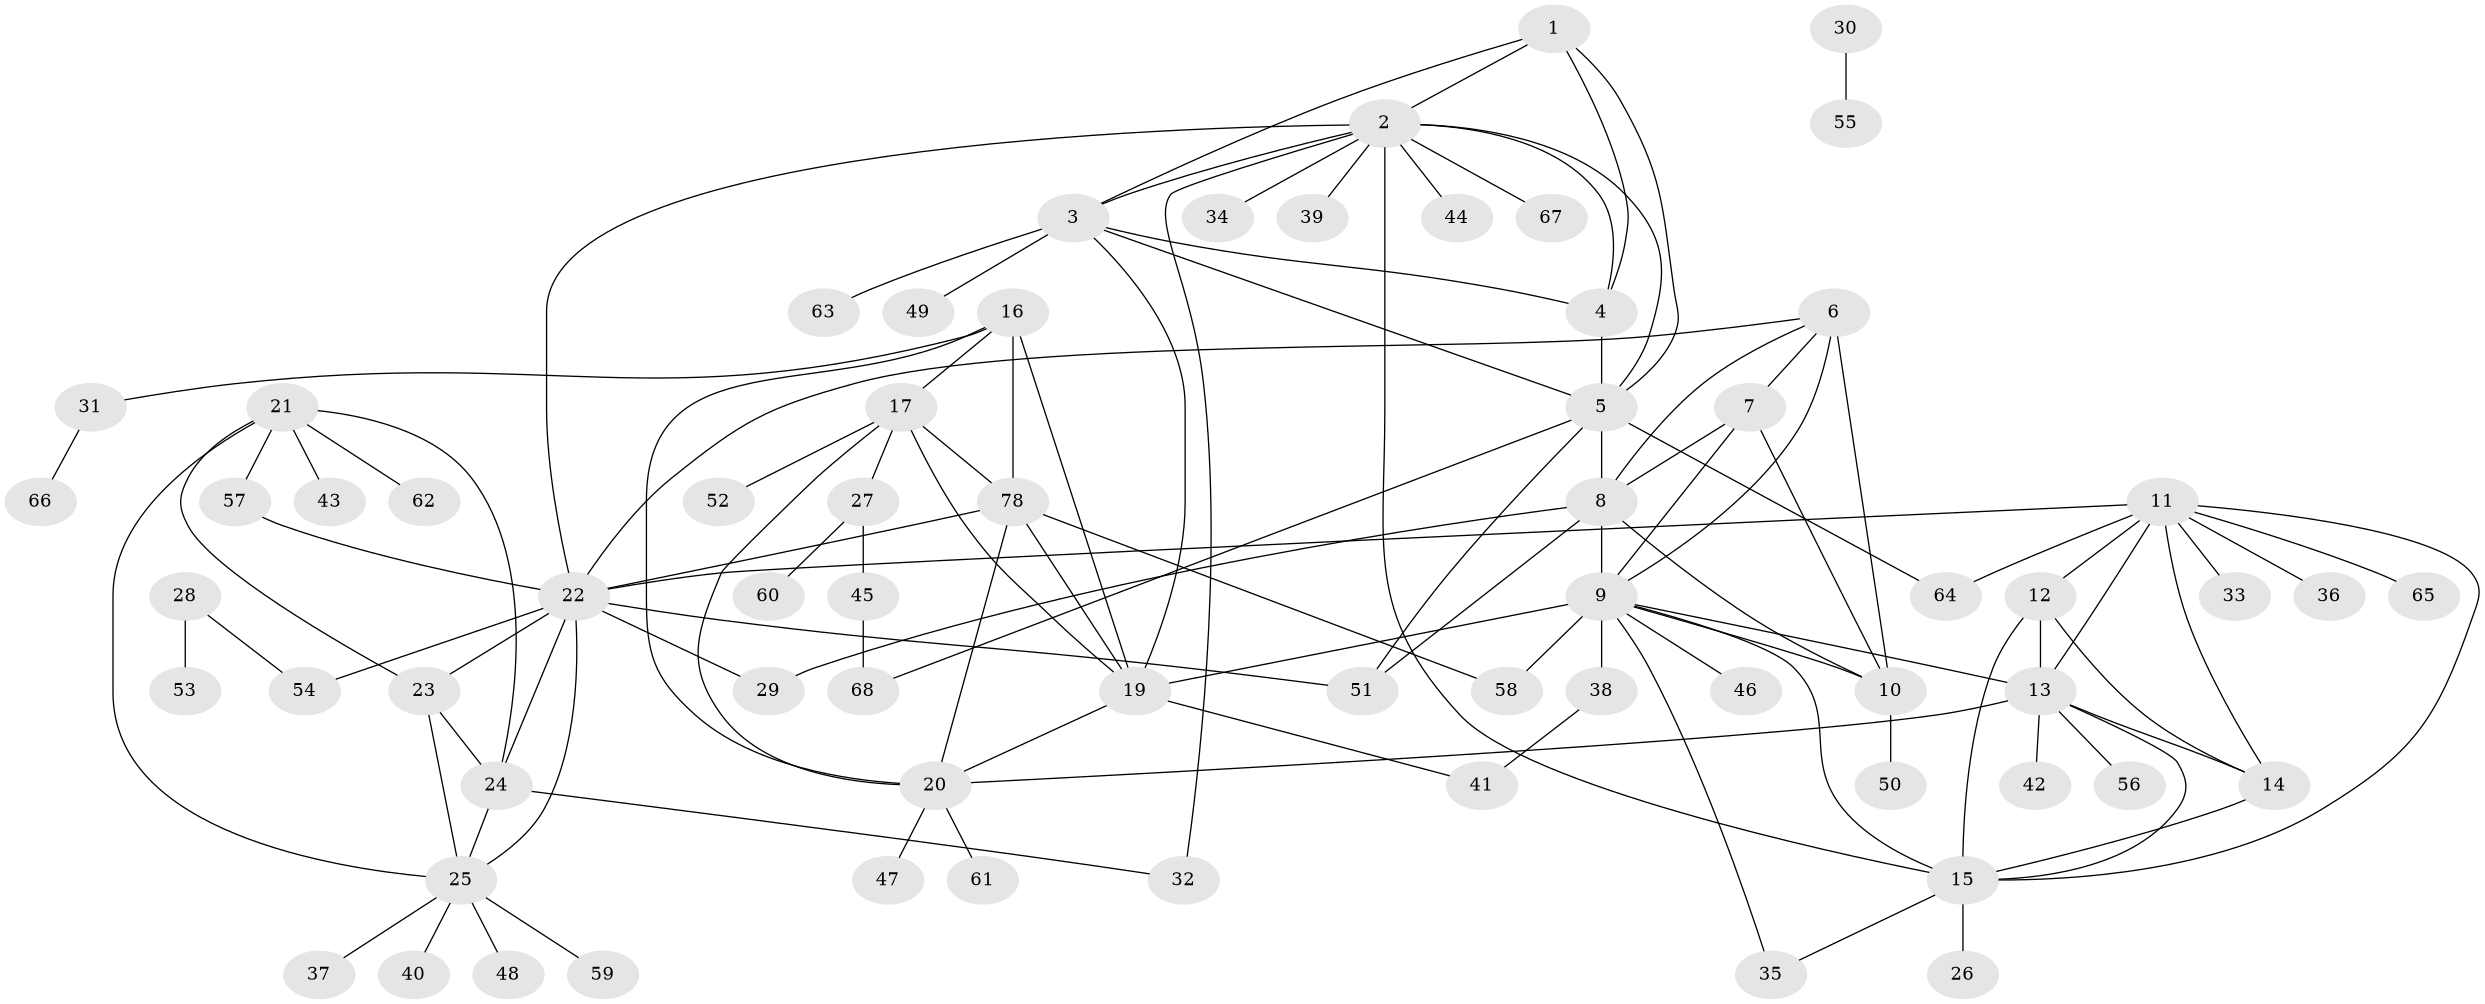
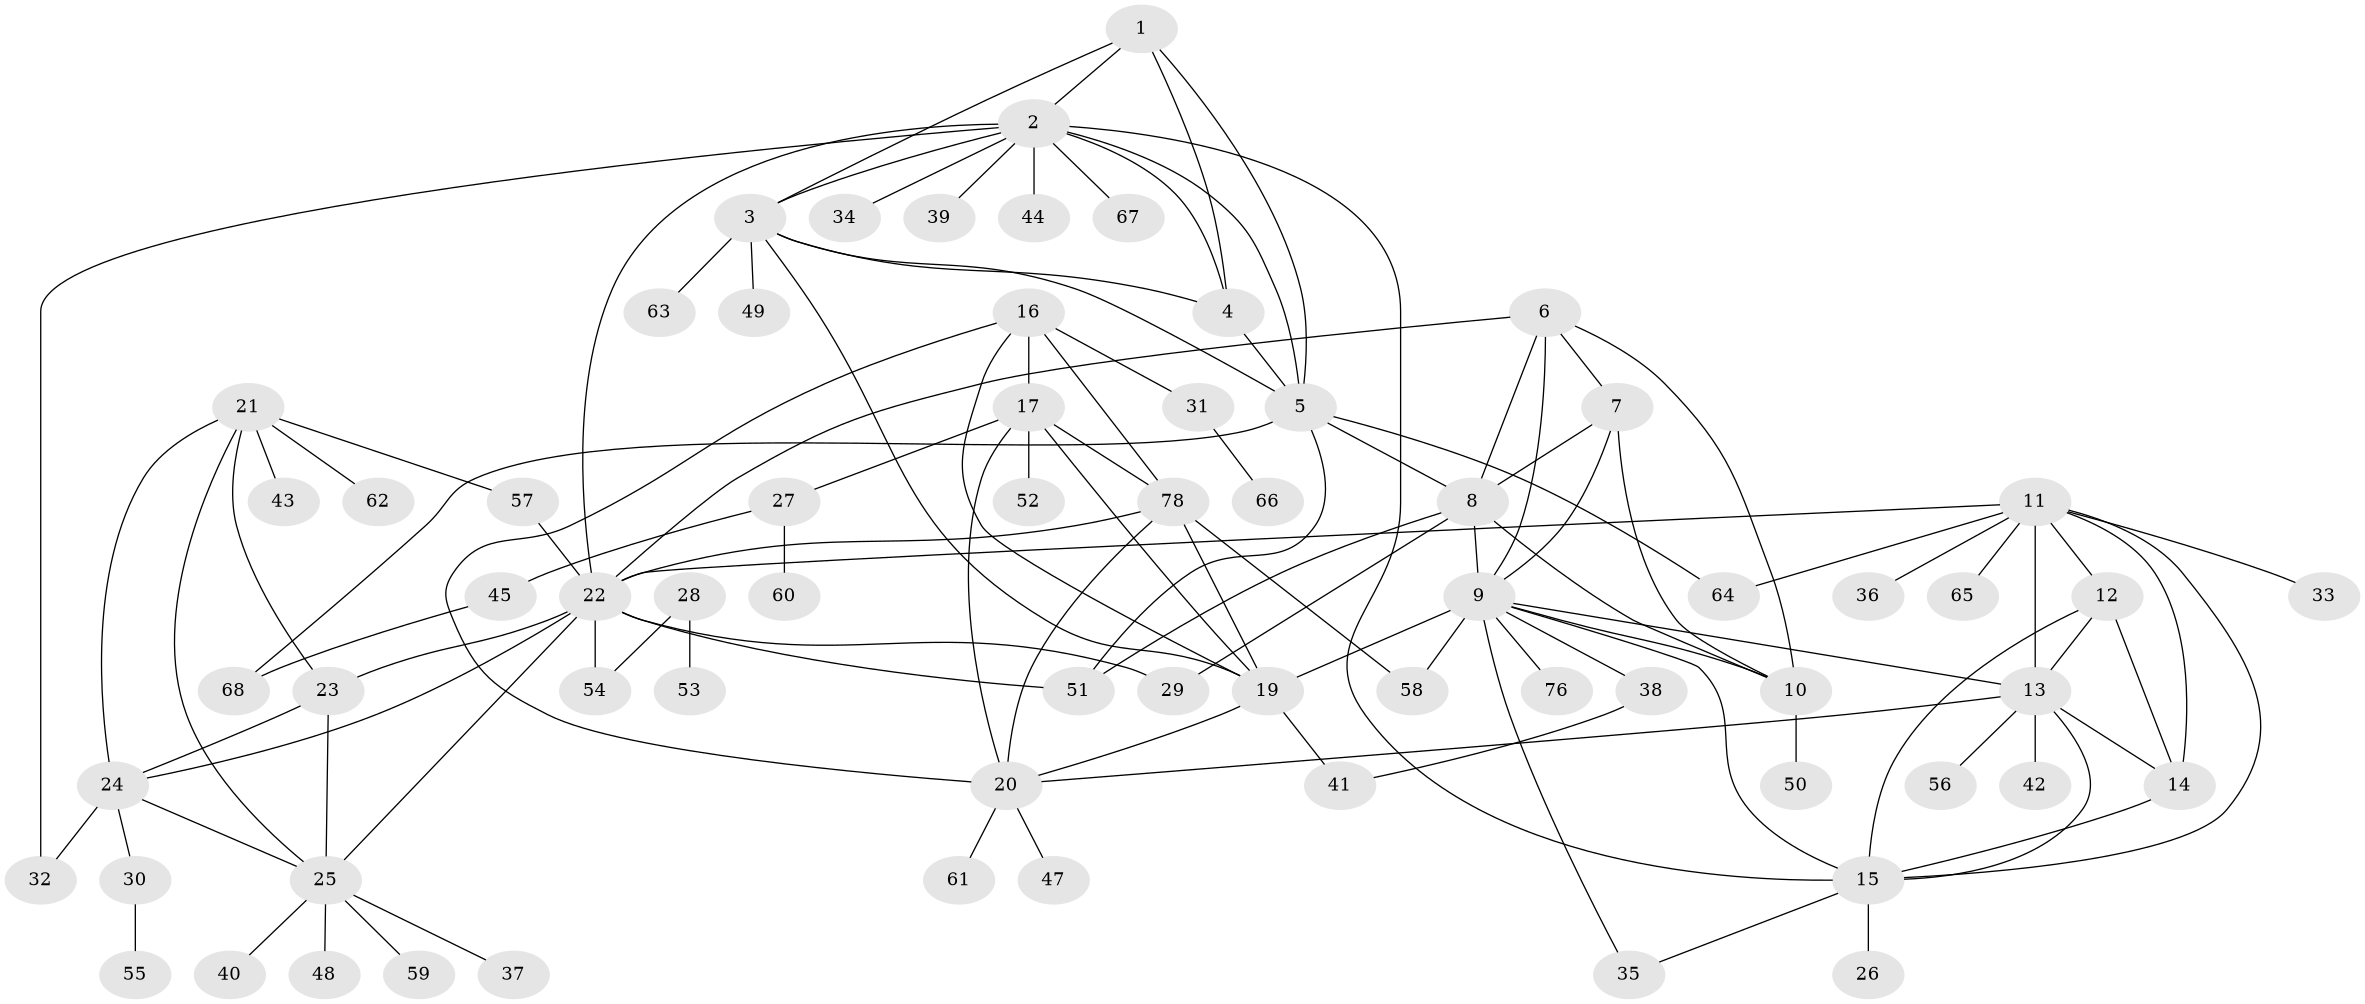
node "46": label "46" -> "76"
edge "24" -- "30": added
